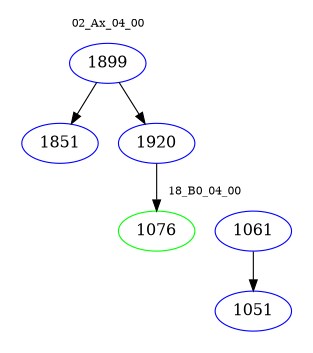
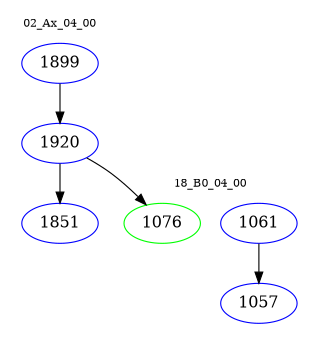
edge "1899" -> "1851": now "1920" -> "1851"
node "1051": label "1051" -> "1057"
